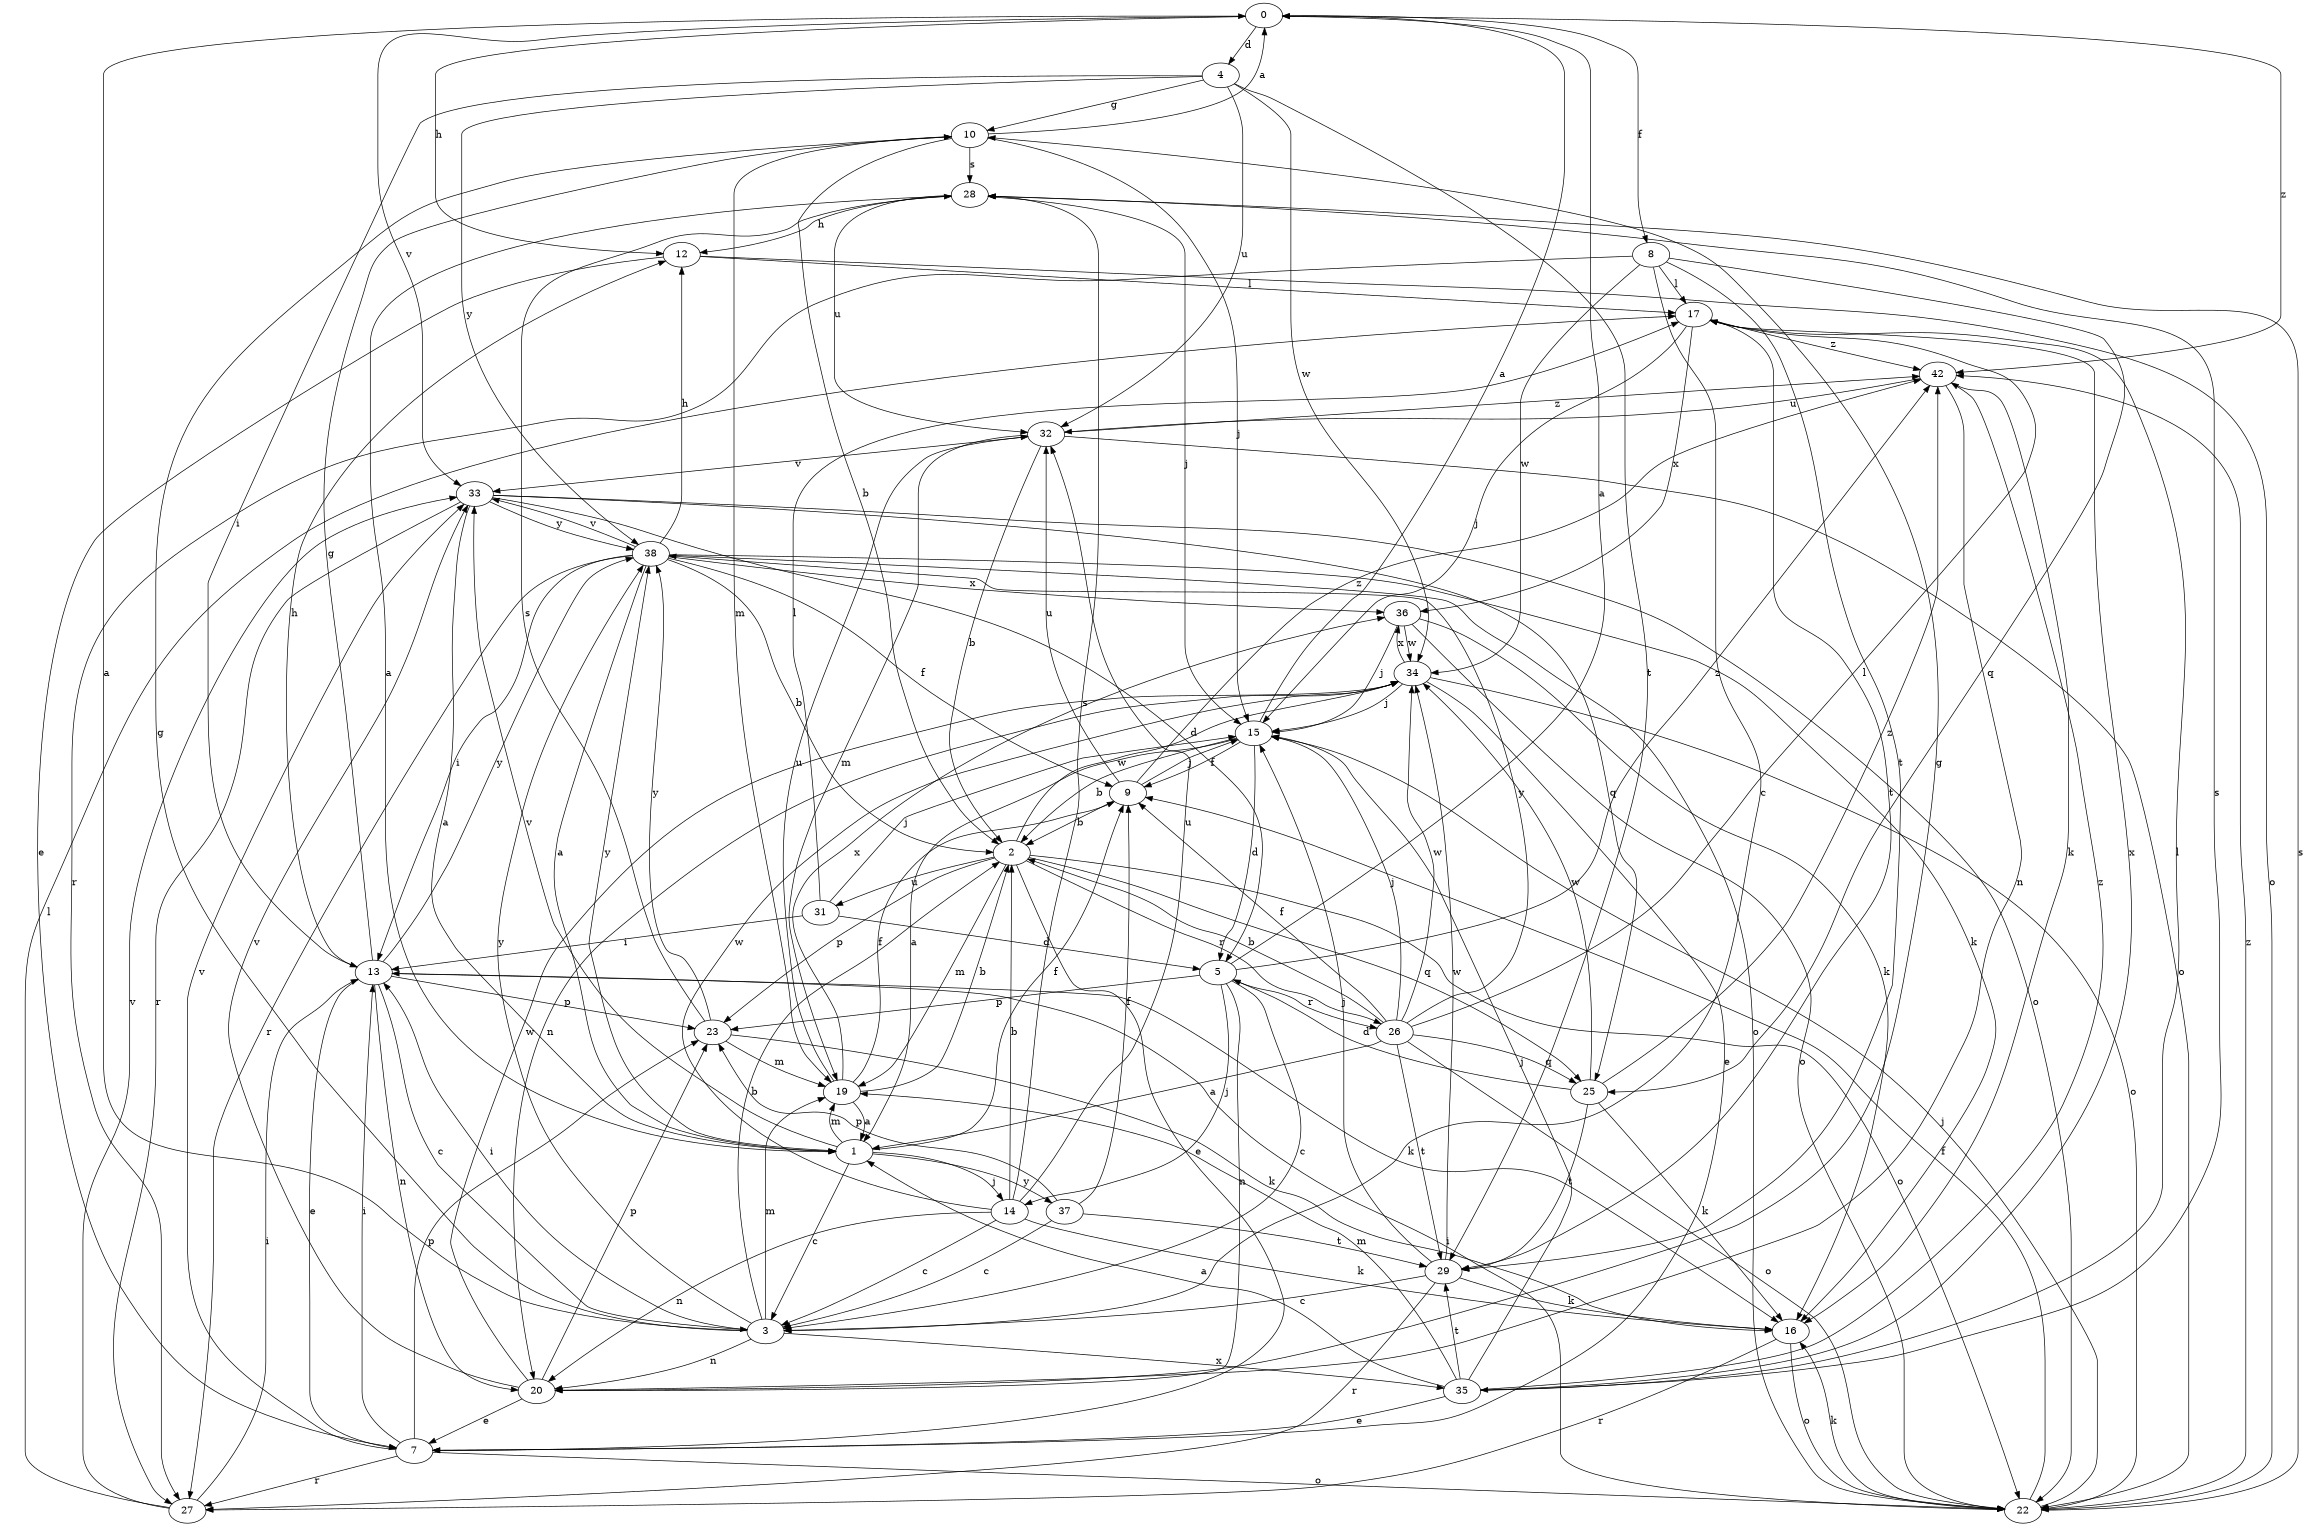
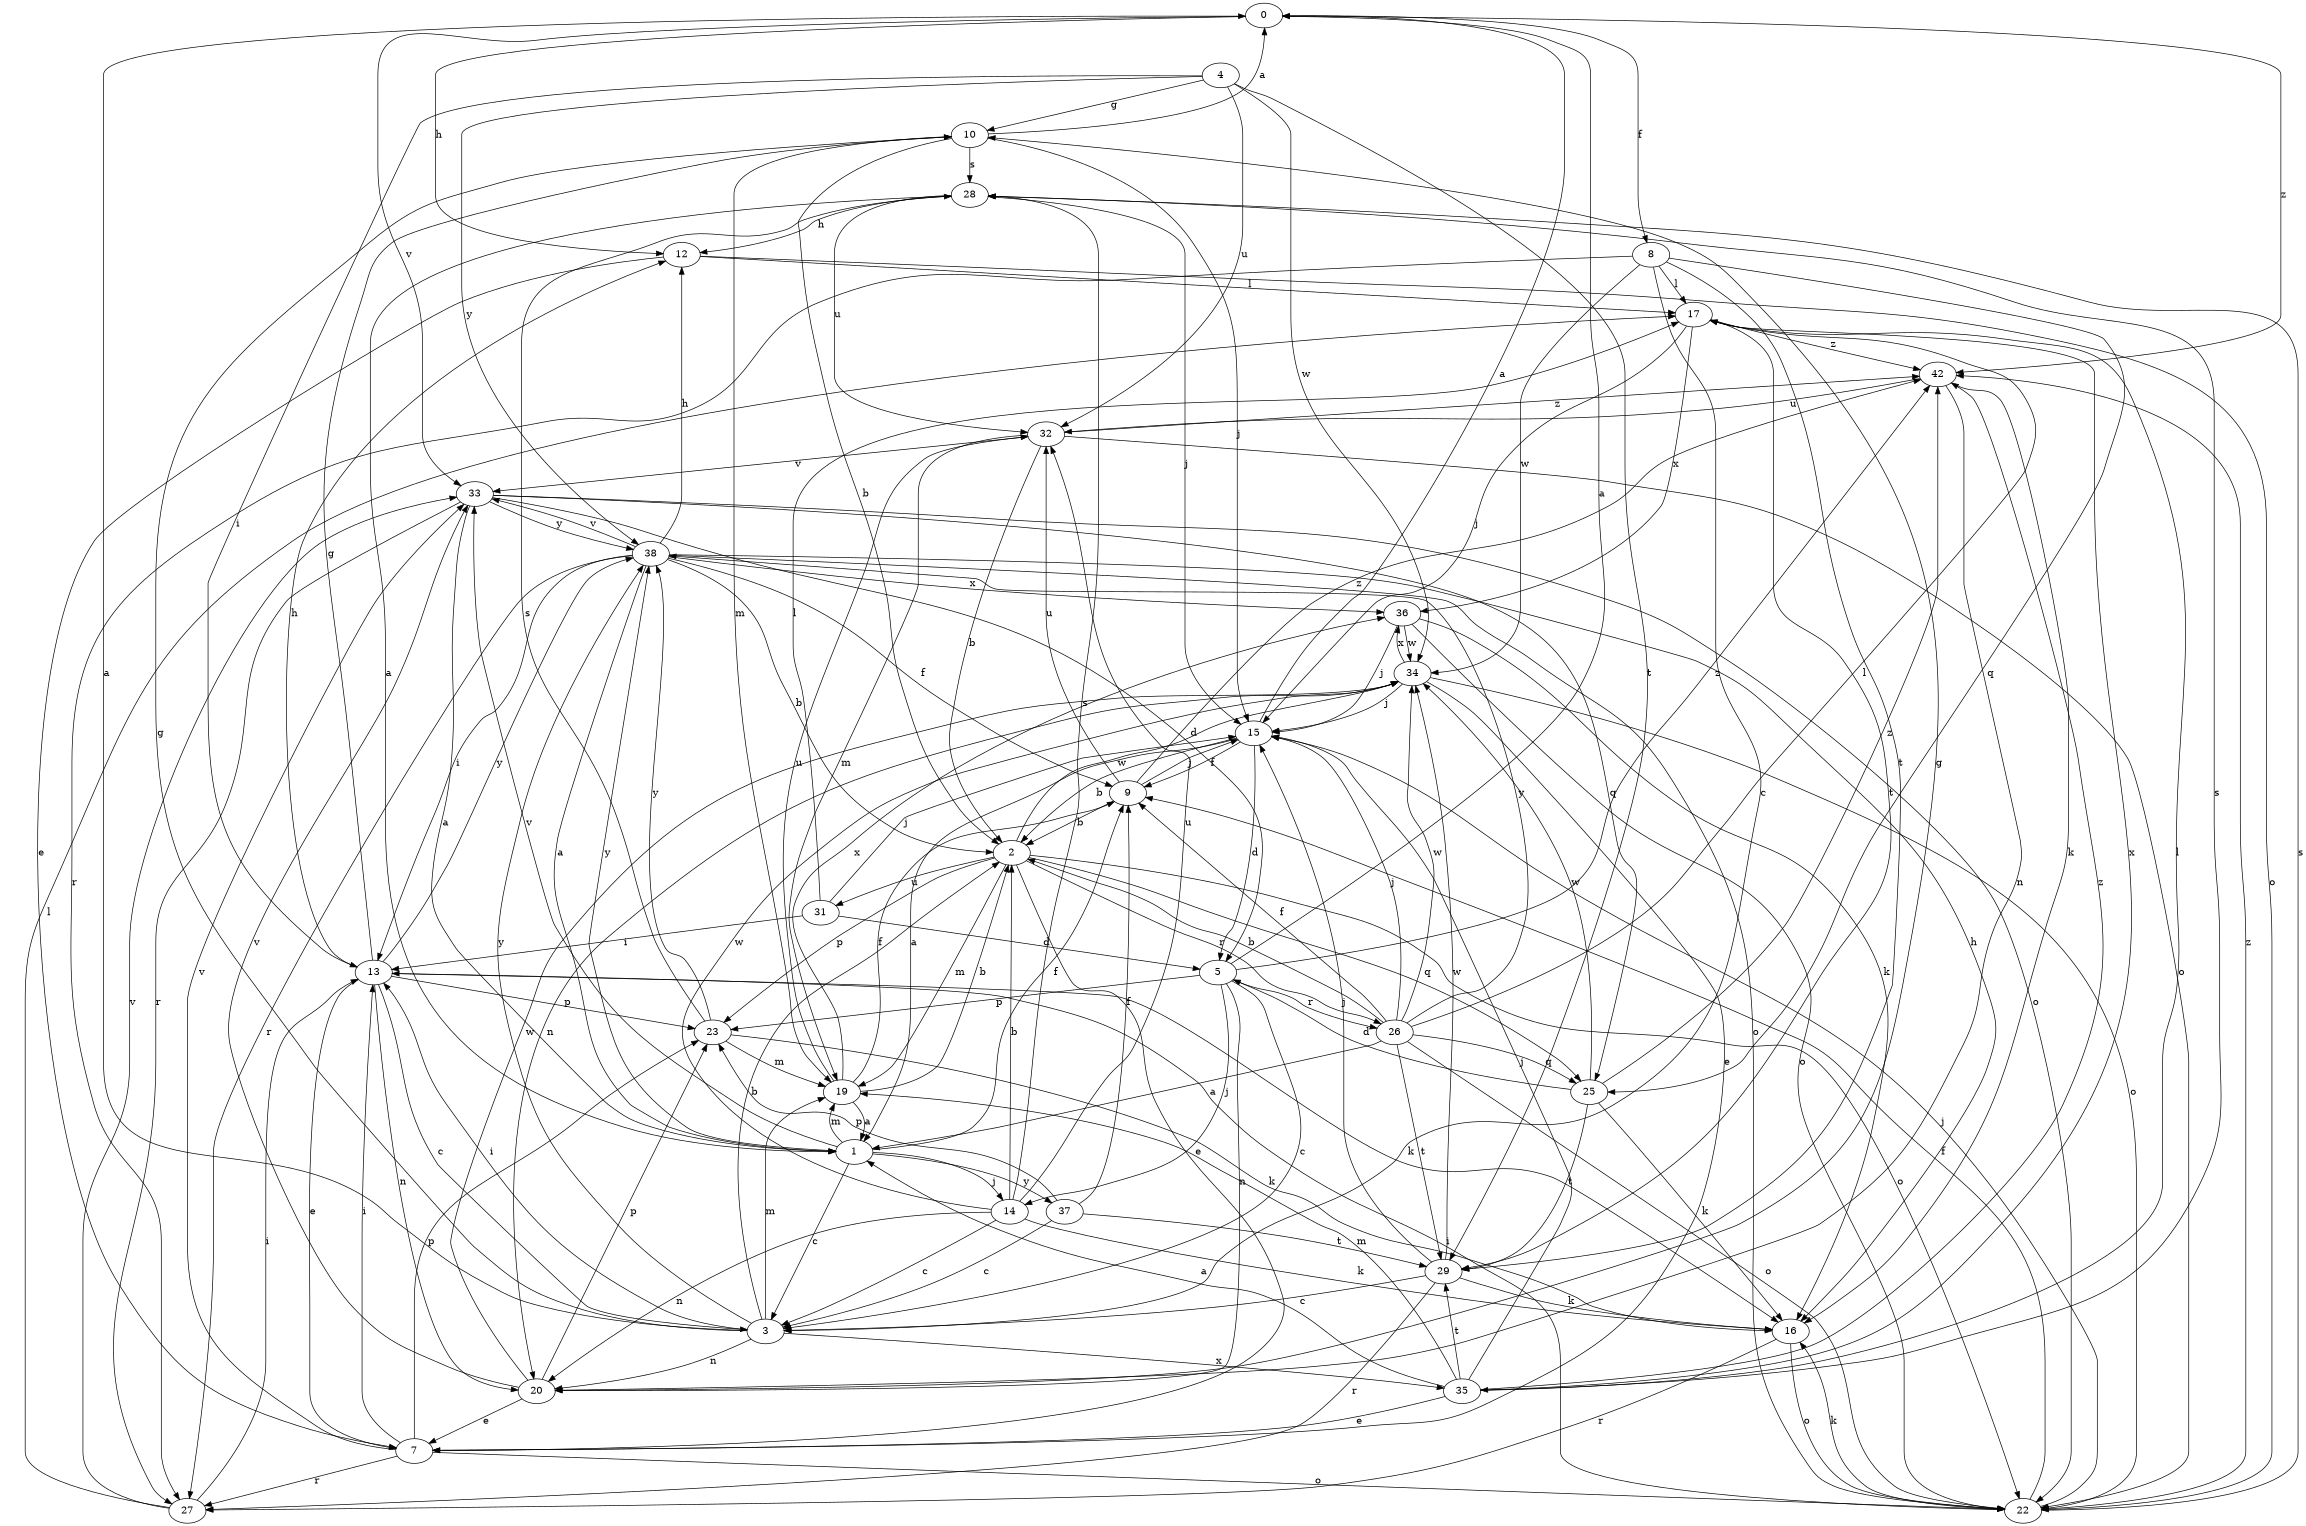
edge "0" -> "4": removed, label "d"
edge "38" -> "16": label "k" -> "h"
